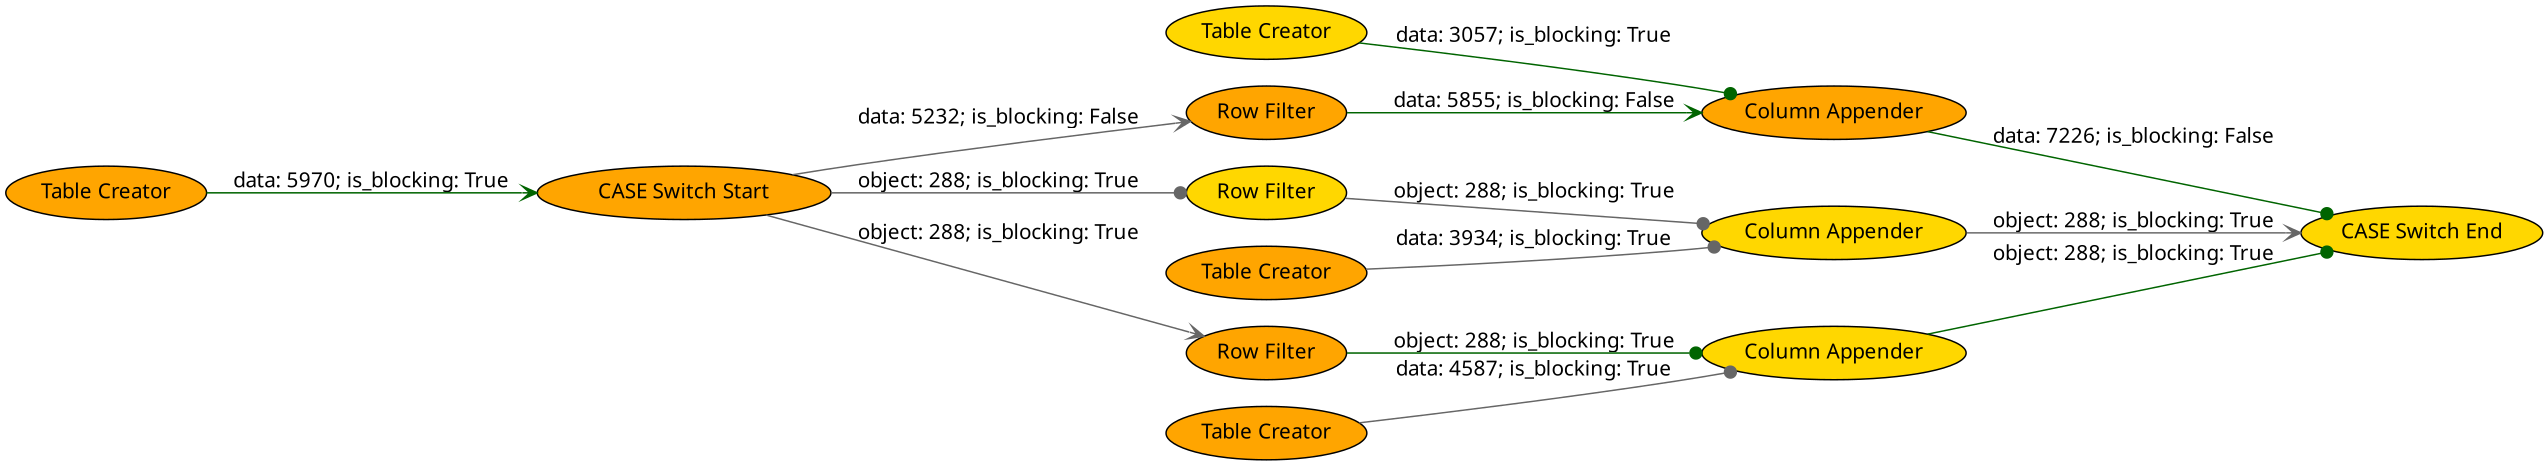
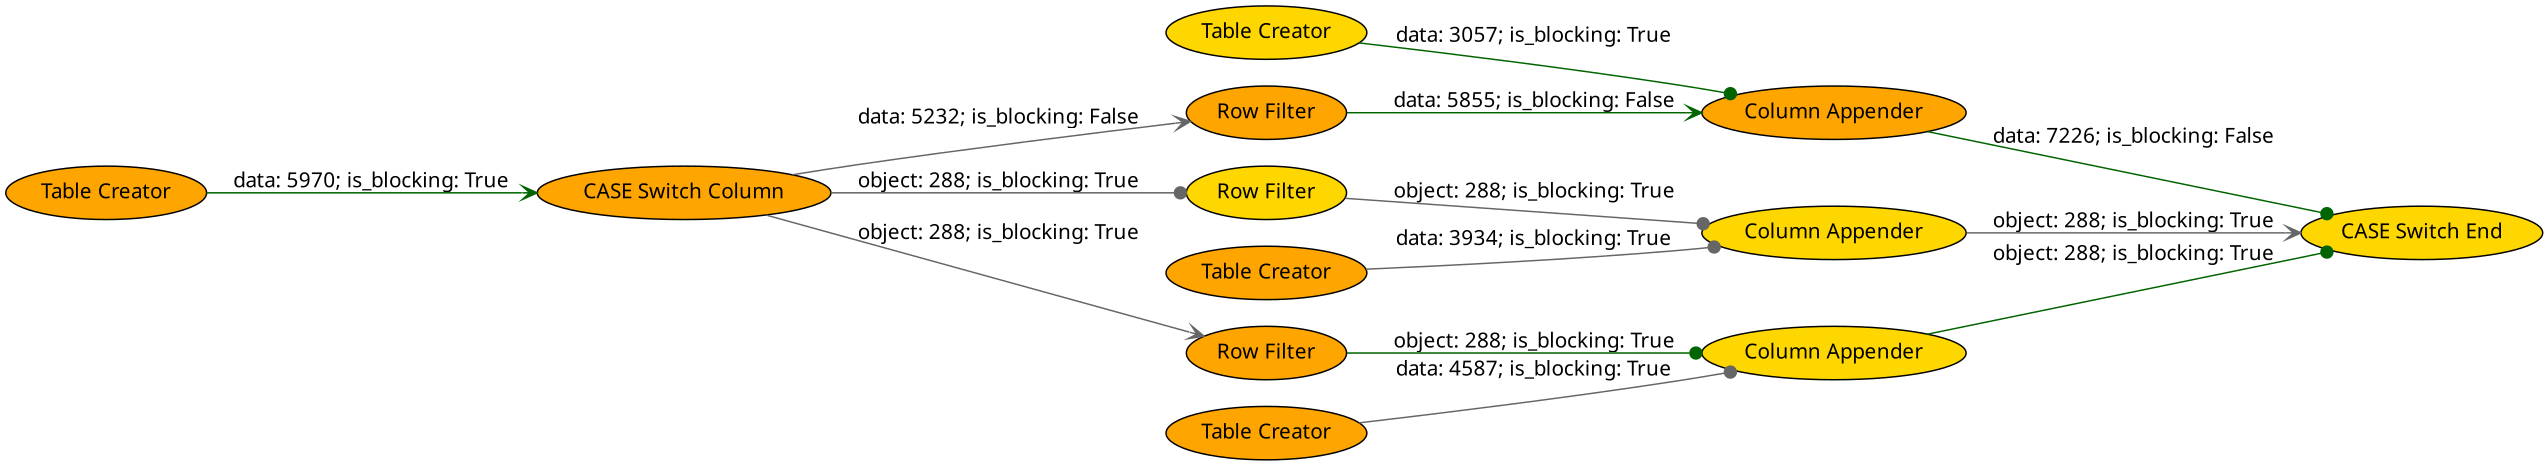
node "CASE Switch Start": label "CASE Switch Start" -> "CASE Switch Column"
